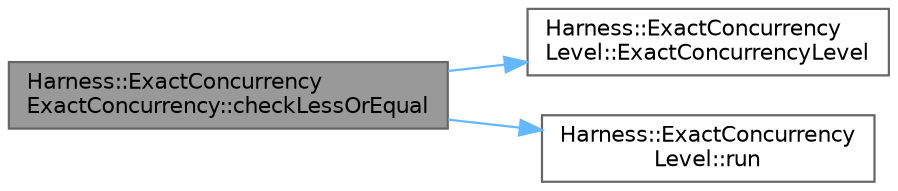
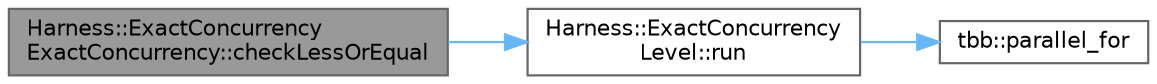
node "Harness::ExactConcurrency Level::ExactConcurrencyLevel": removed
node "tbb::parallel_for": added
